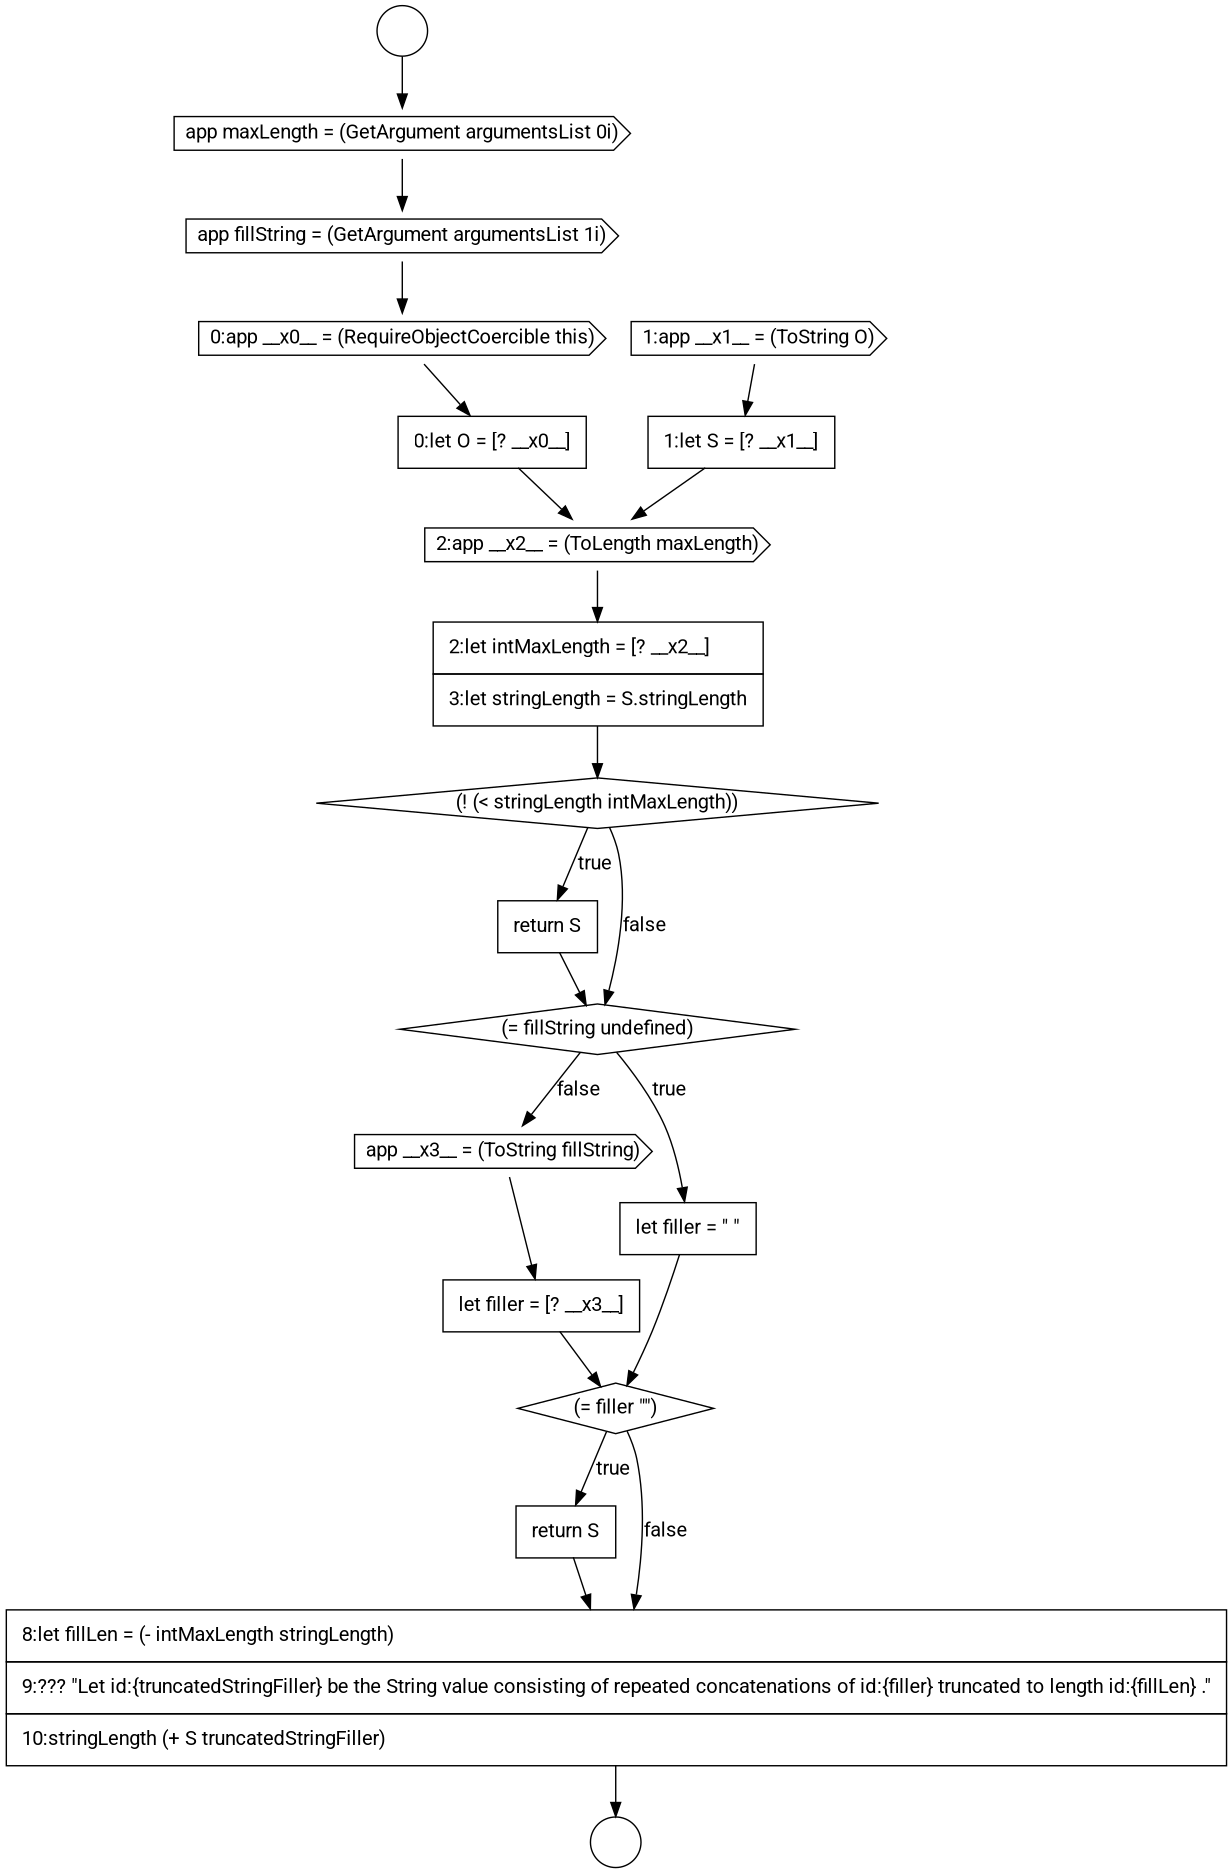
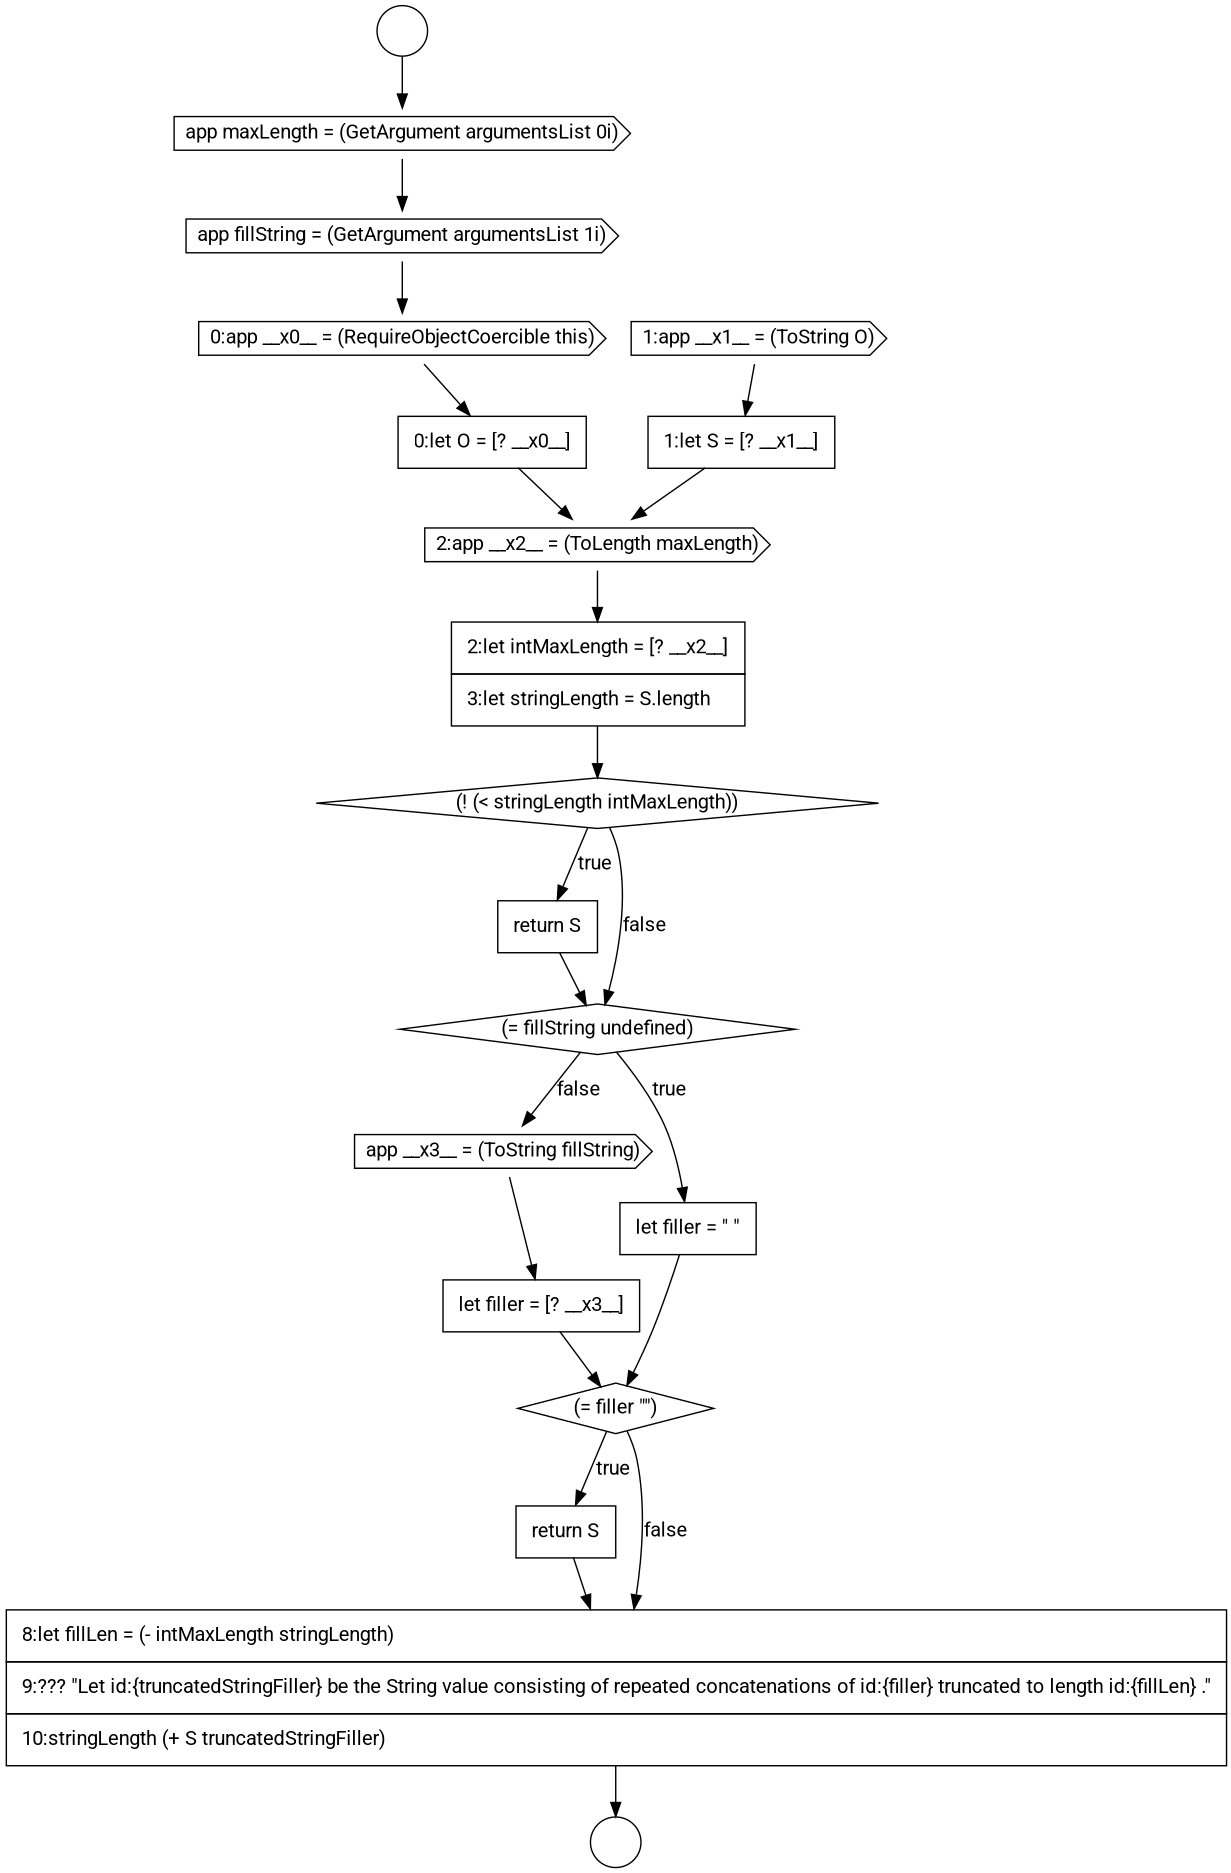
node "2:let intMaxLength = [? __x2__]": text "3:let stringLength = S.stringLength" -> "3:let stringLength = S.length"
